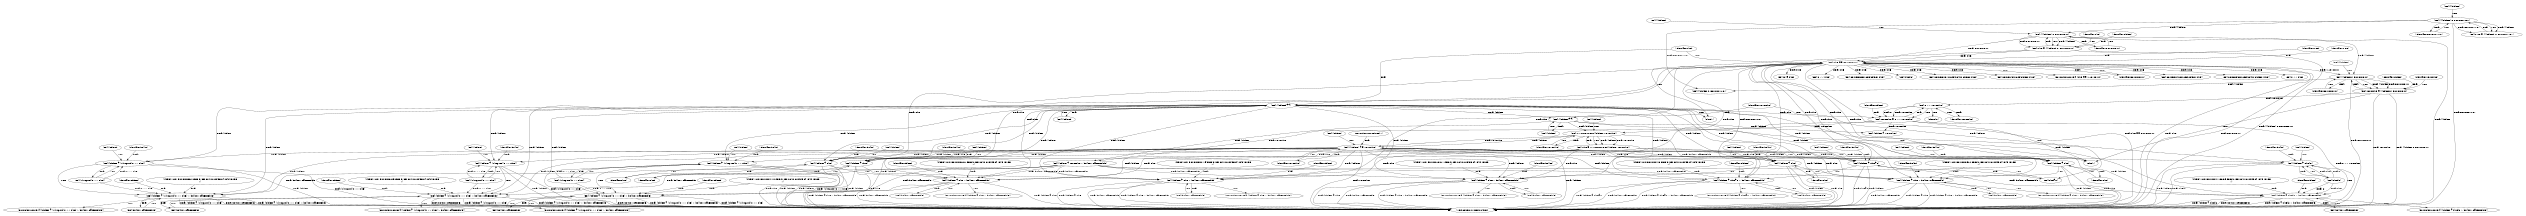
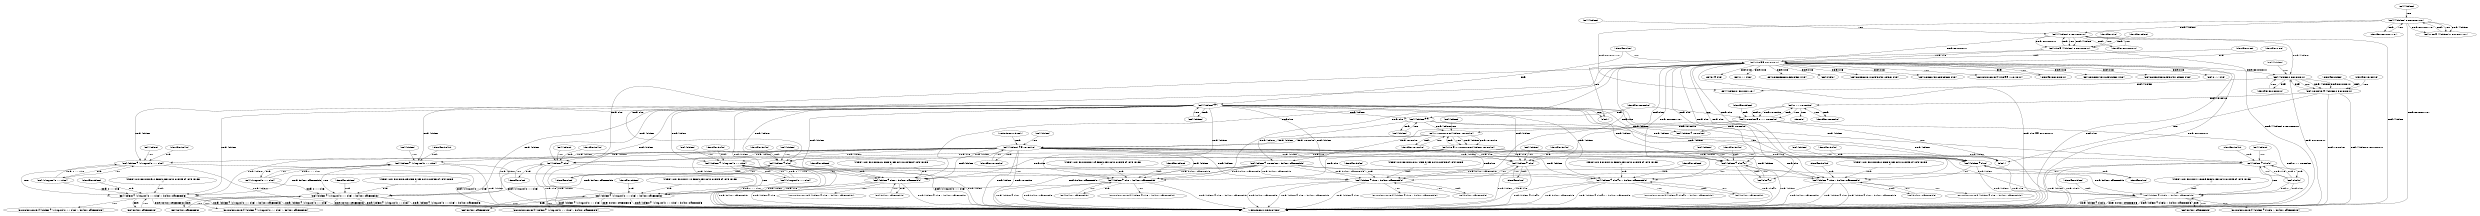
edge "(Call,size == BPLIST_FILL)" -> "(Call,**object & BPLIST_FILL)": label "DDG: MASK_FILL" -> "DDG: BPLIST_FILL"
node "(ControlStructure,break;)": label "(ControlStructure,break;)" -> "(MethodReturn,break;)"
edge "(Call,UINT_TO_HOST(*object, next_size))" -> "(Call,*object + size+1 > bplist->offset_table)": now "(Call,*object + next_size > bplist->offset_table)" -> "(Call,*object + size+1 > bplist->offset_table)"
